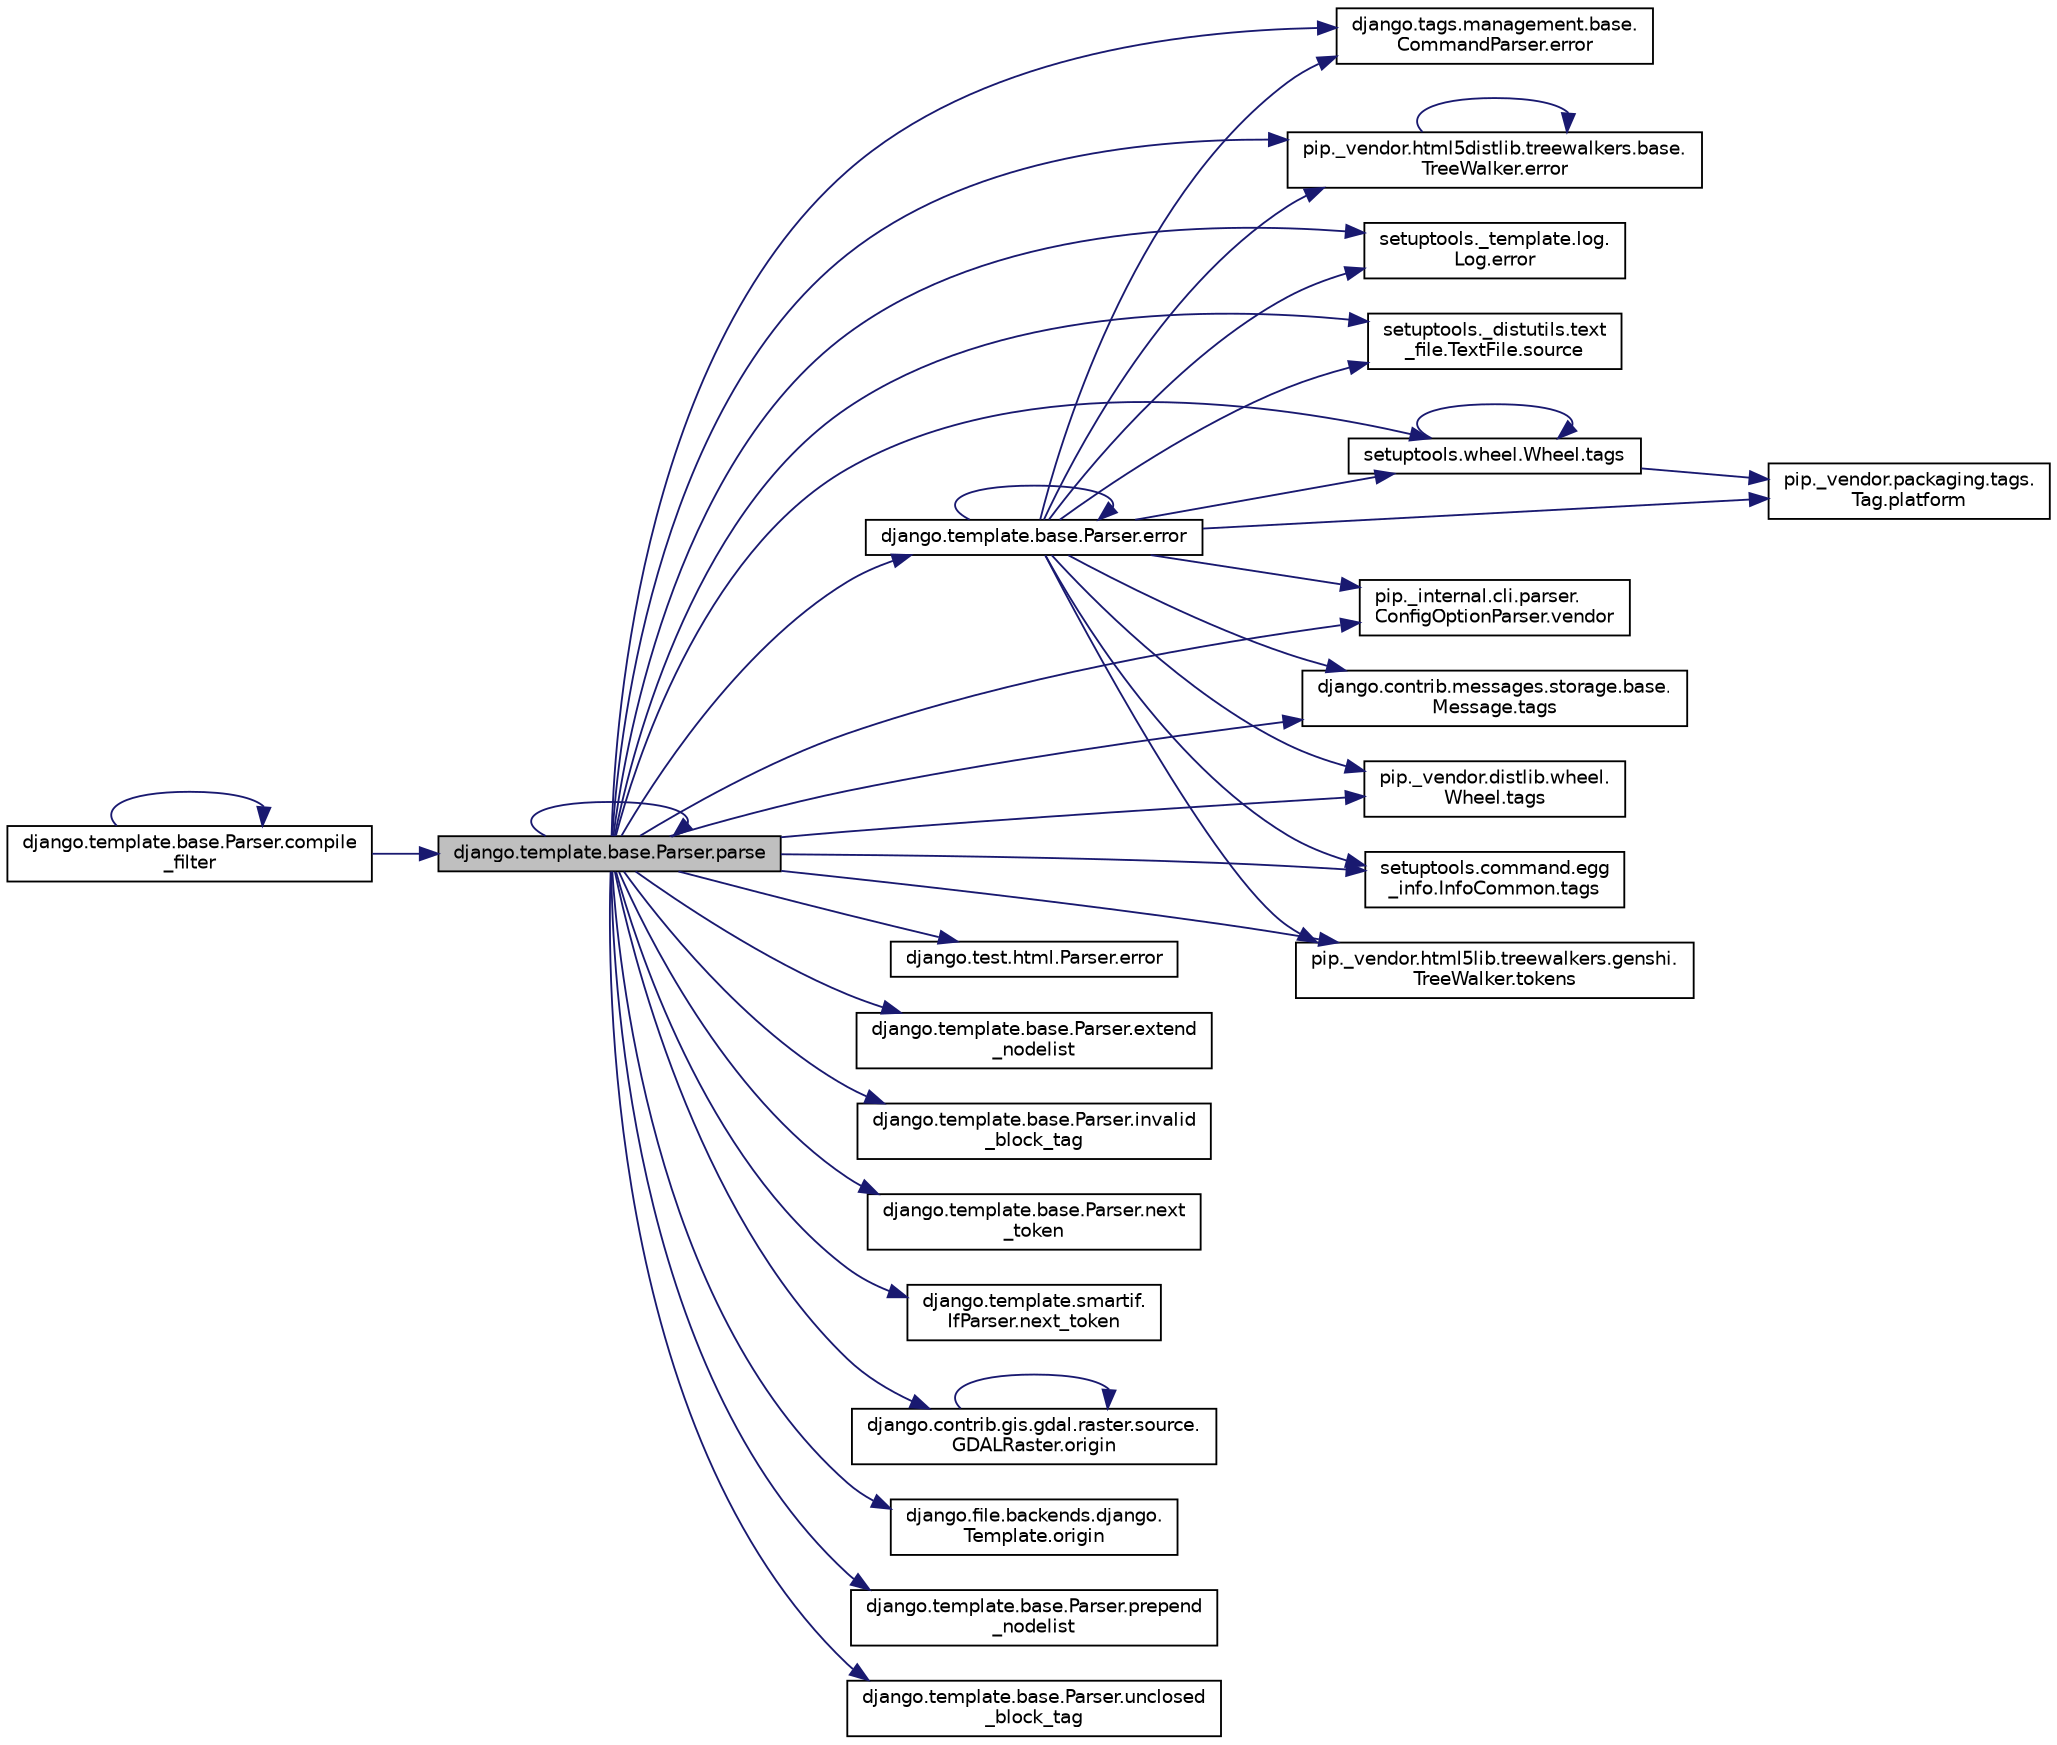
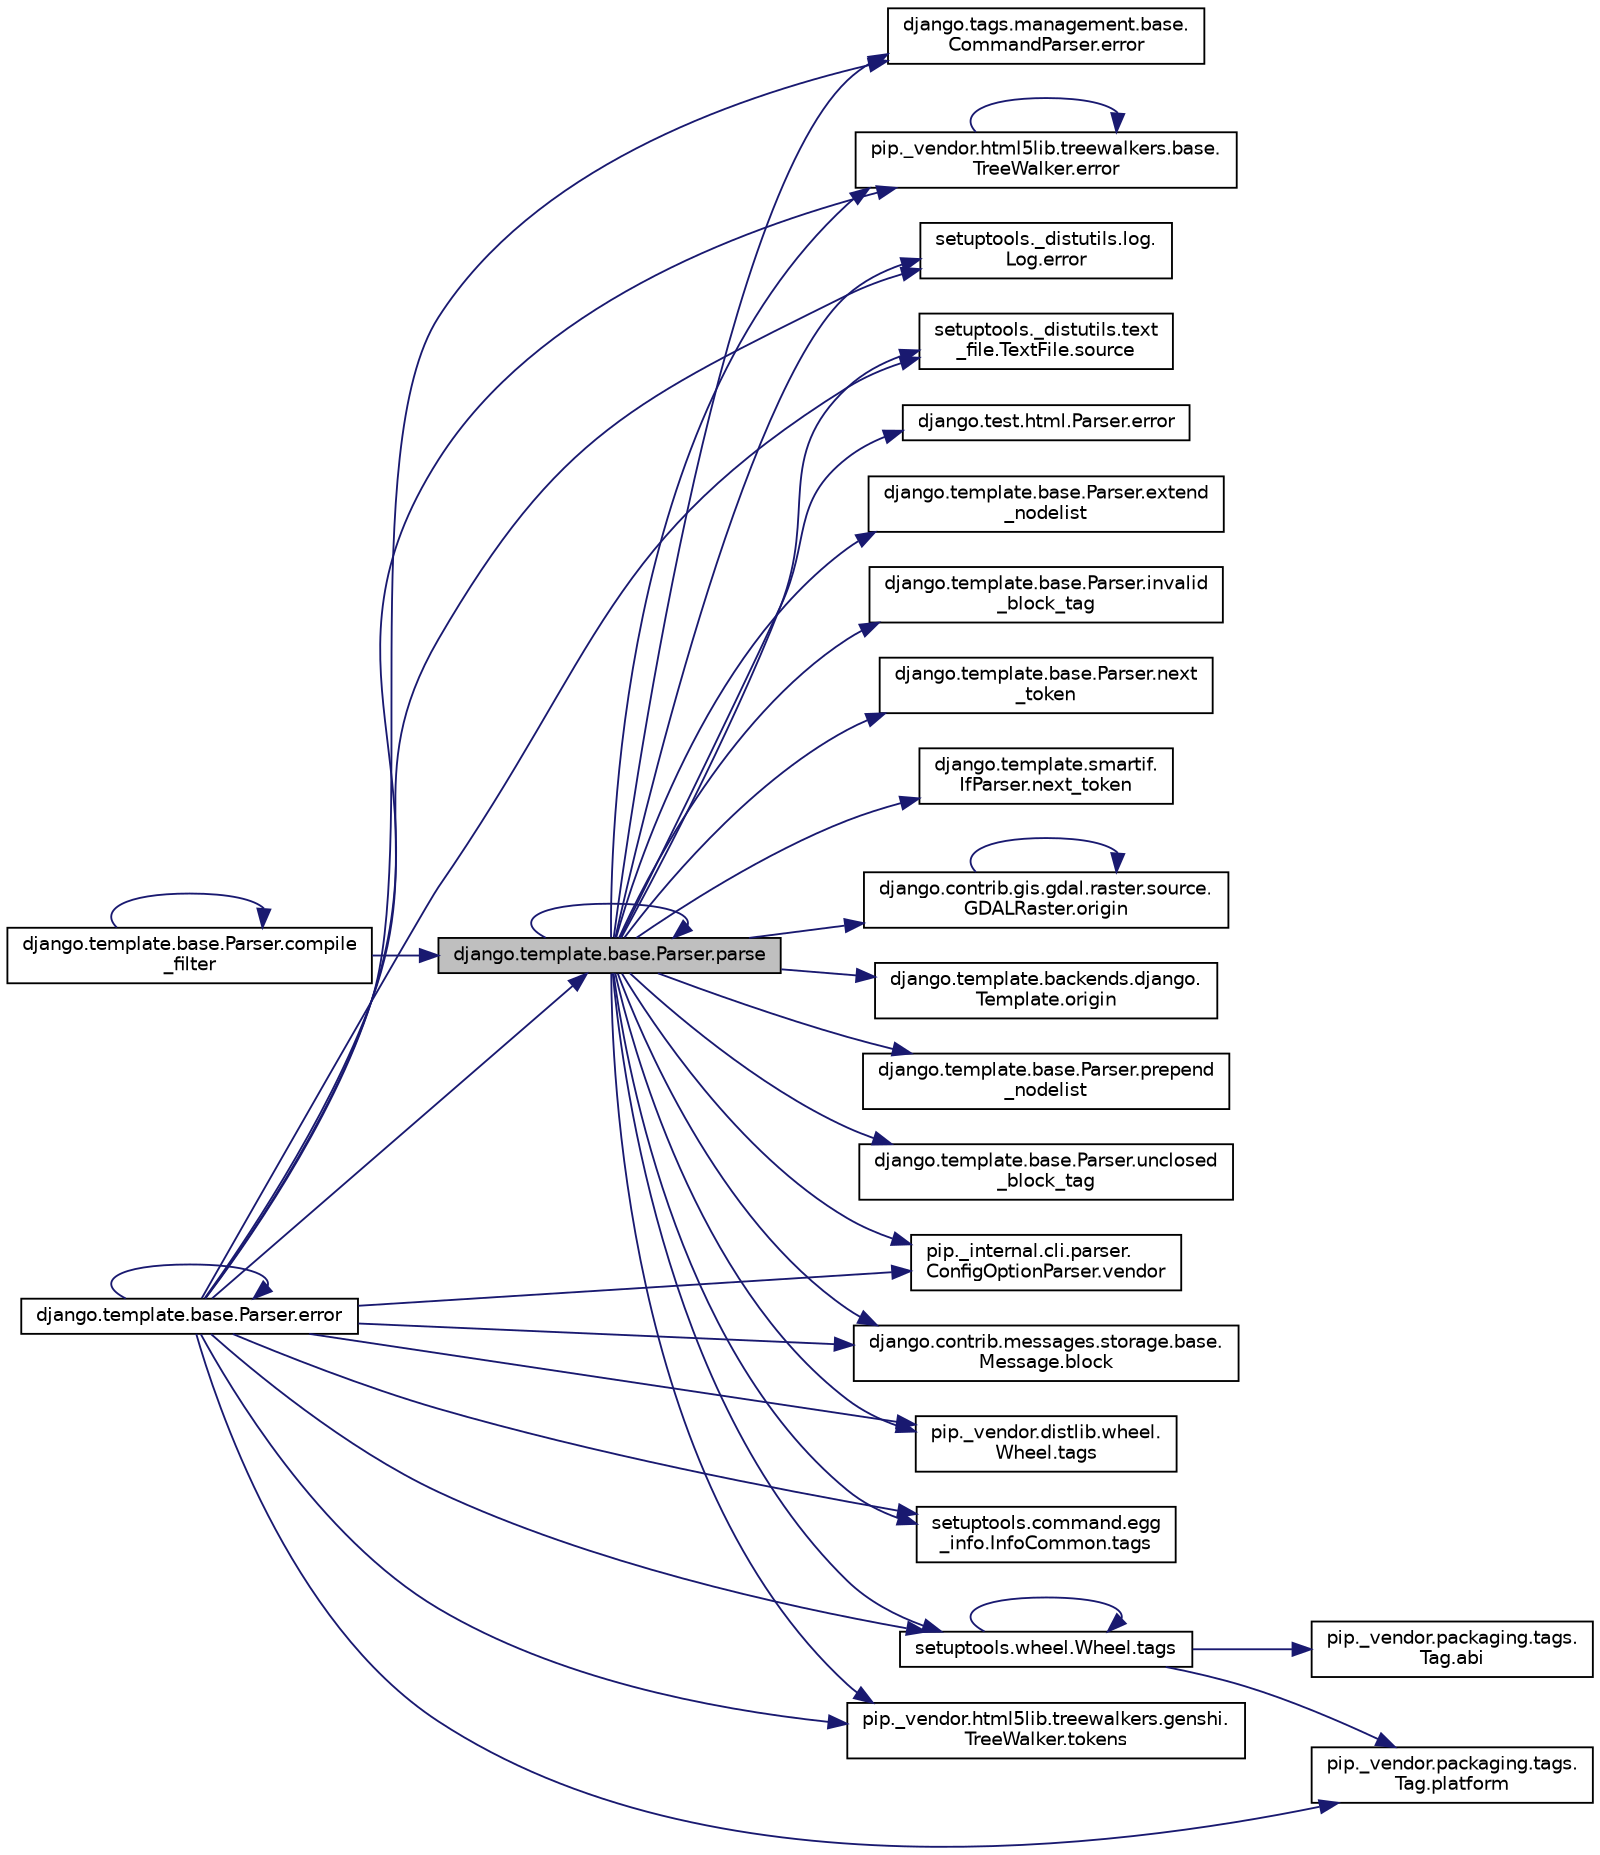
node "pip._vendor.html5distlib.treewalkers.base. TreeWalker.error": label "pip._vendor.html5distlib.treewalkers.base. TreeWalker.error" -> "pip._vendor.html5lib.treewalkers.base. TreeWalker.error"
node "setuptools._template.log. Log.error": label "setuptools._template.log. Log.error" -> "setuptools._distutils.log. Log.error"
edge "django.template.base.Parser.parse" -> "django.template.base.Parser.error": reversed
node "django.contrib.messages.storage.base. Message.tags": label "django.contrib.messages.storage.base. Message.tags" -> "django.contrib.messages.storage.base. Message.block"
node "django.file.backends.django. Template.origin": label "django.file.backends.django. Template.origin" -> "django.template.backends.django. Template.origin"
node "pip._vendor.packaging.tags. Tag.abi": added
